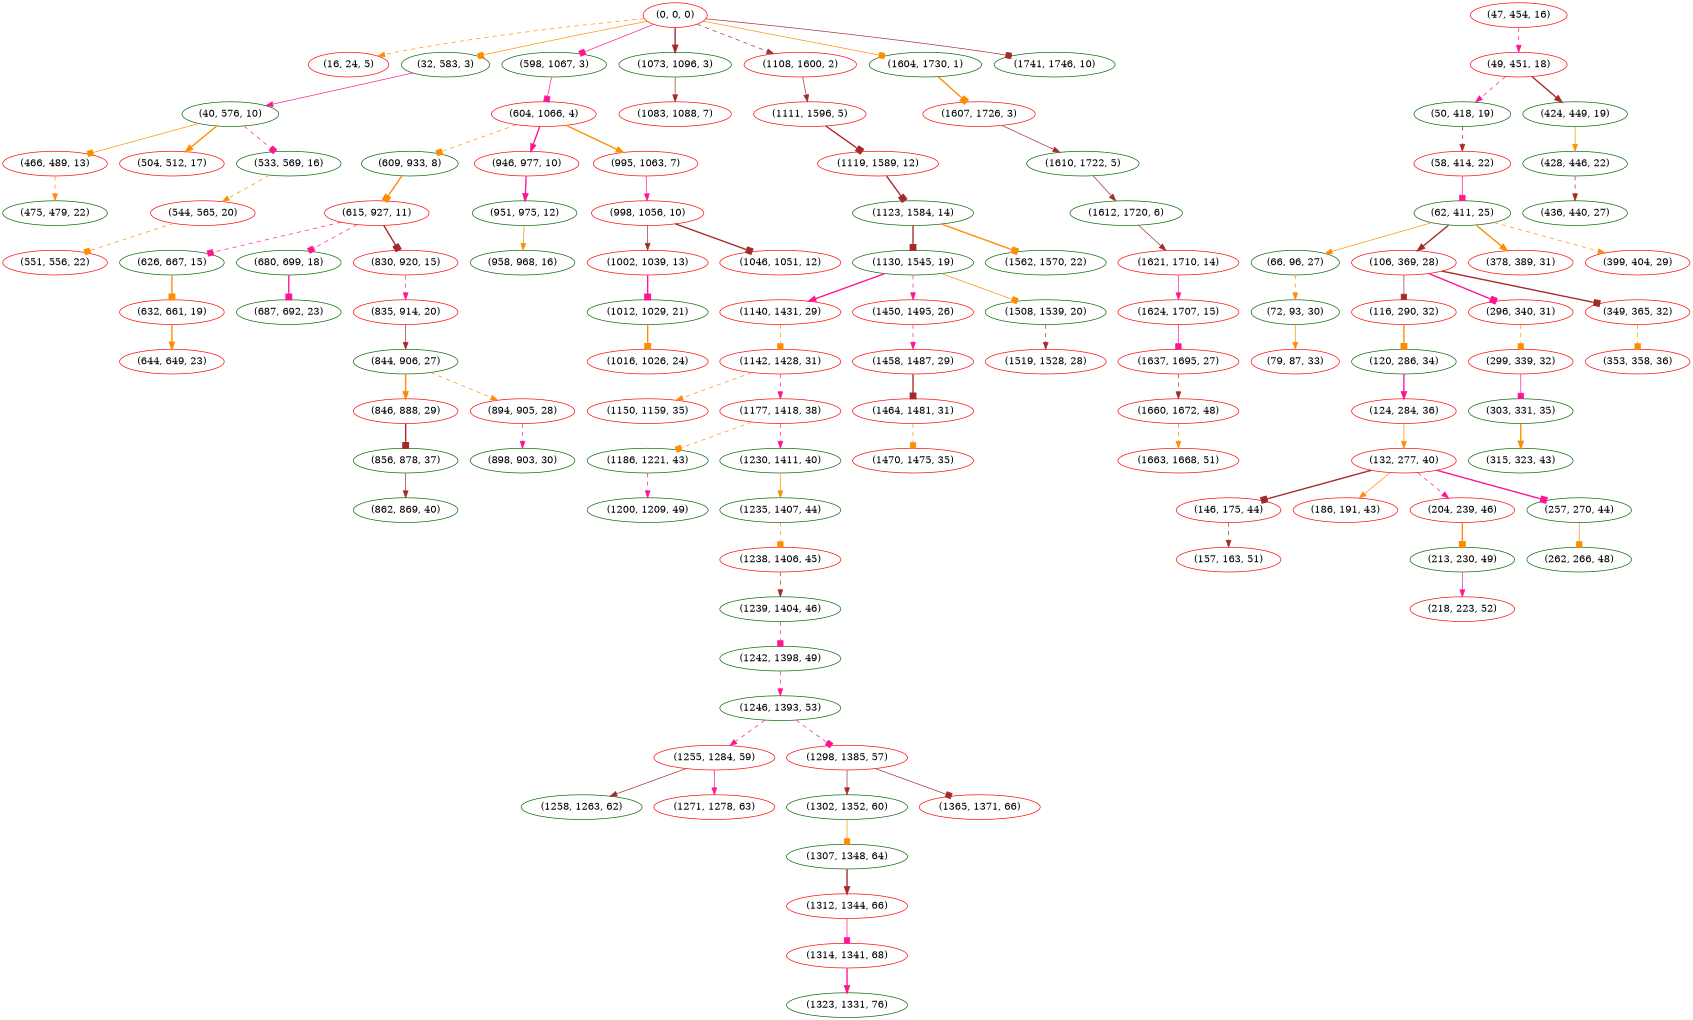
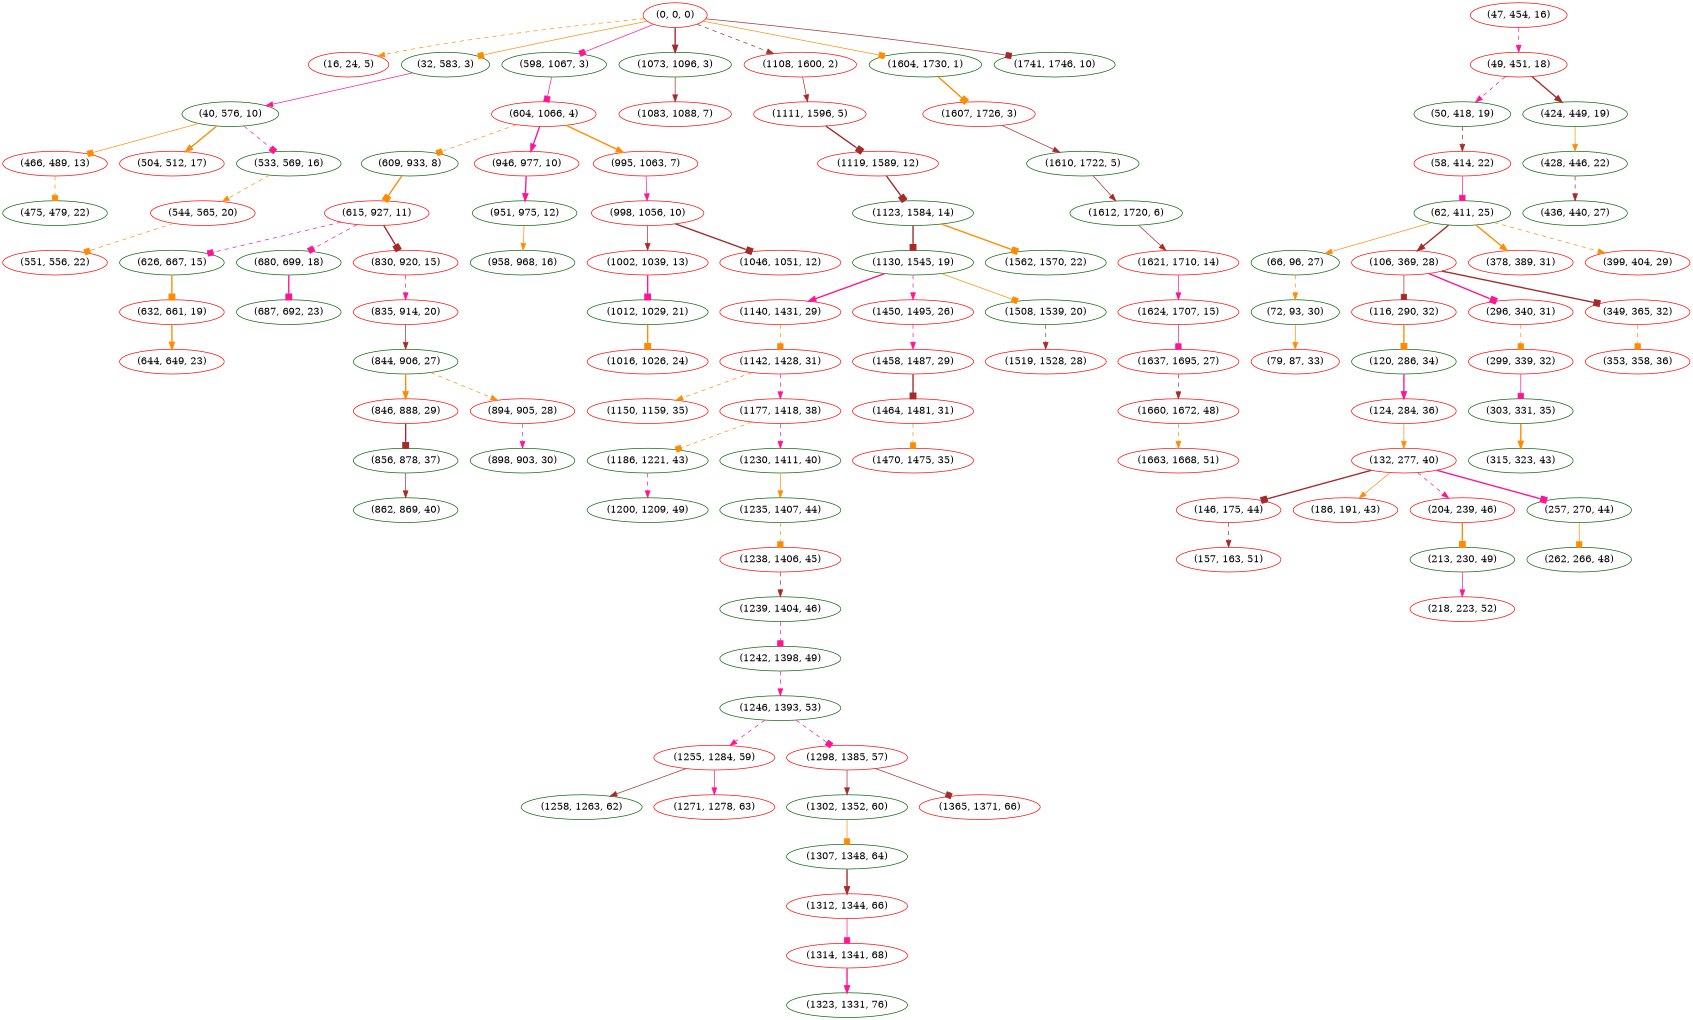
edge "(466, 489, 13)" -> "(475, 479, 22)": arrowhead normal -> box
